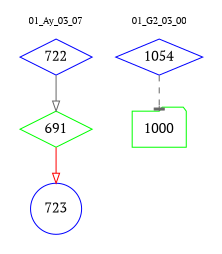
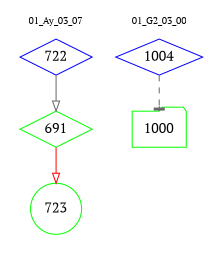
node "1054": label "1054" -> "1004"
node "723": color blue -> green
